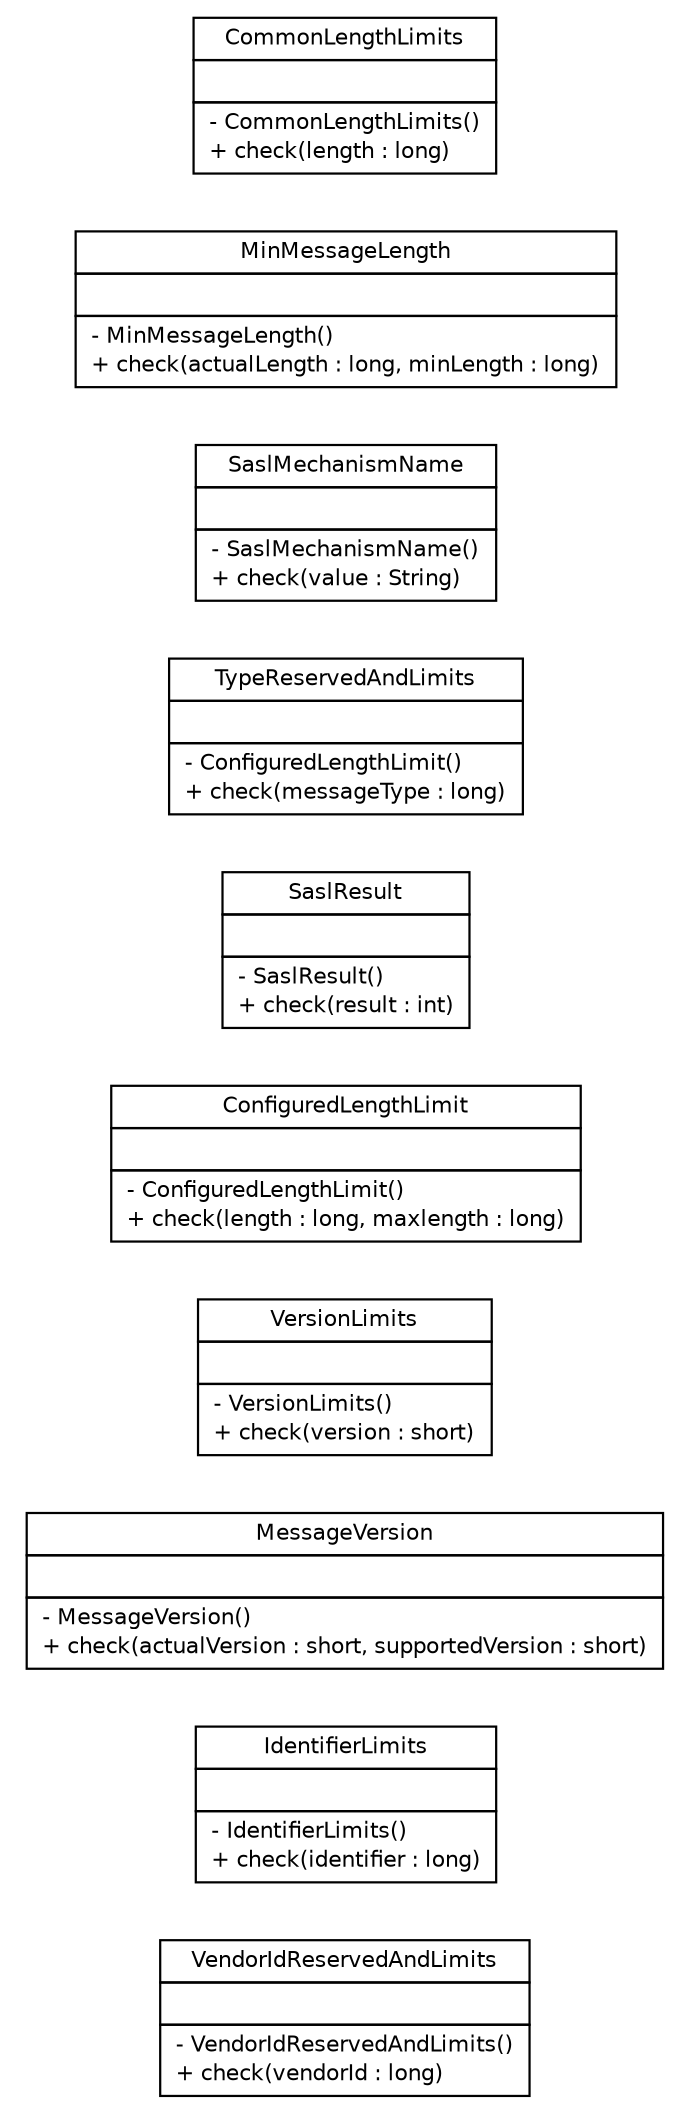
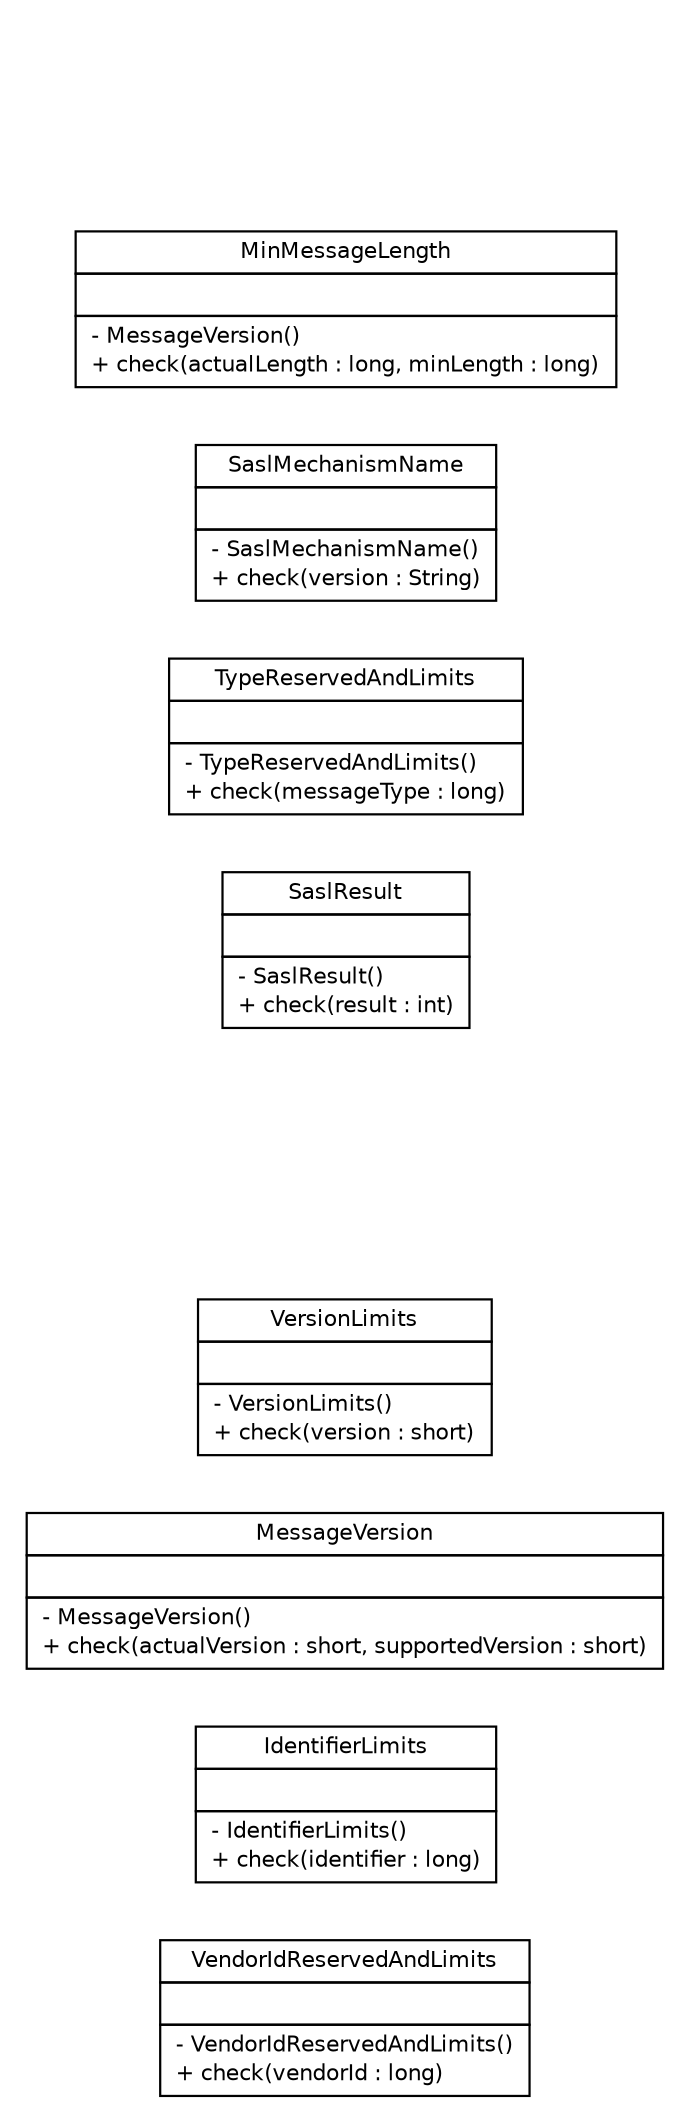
node "CommonLengthLimits": removed
node "MinMessageLength": text "- MinMessageLength()" -> "- MessageVersion()"
node "SaslMechanismName": text "+ check(value : String)" -> "+ check(version : String)"
node "TypeReservedAndLimits": text "- ConfiguredLengthLimit()" -> "- TypeReservedAndLimits()"
node "ConfiguredLengthLimit": removed
